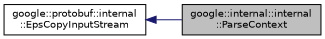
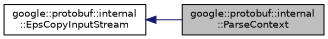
node "google::internal::internal ::ParseContext": label "google::internal::internal ::ParseContext" -> "google::protobuf::internal ::ParseContext"
